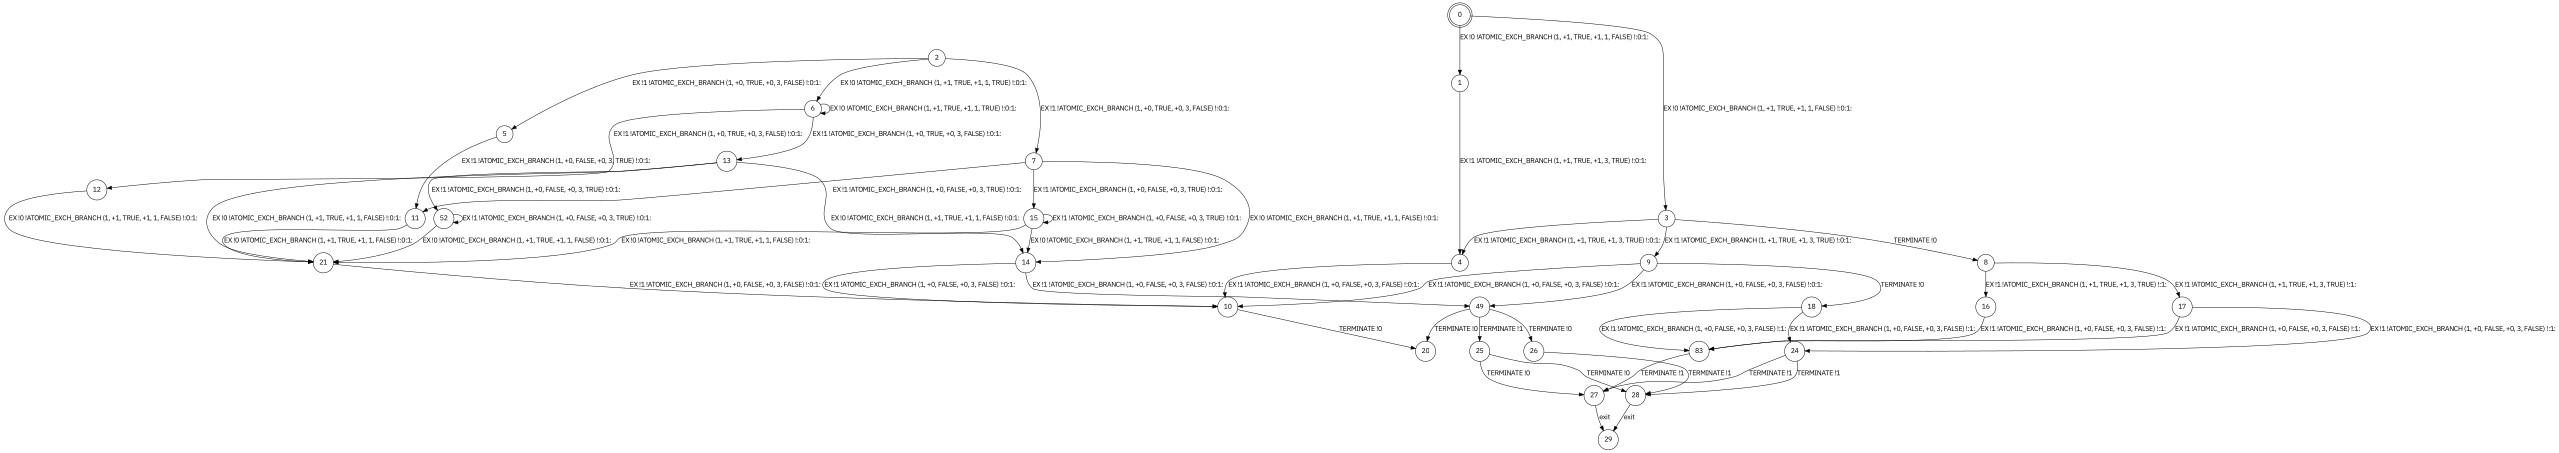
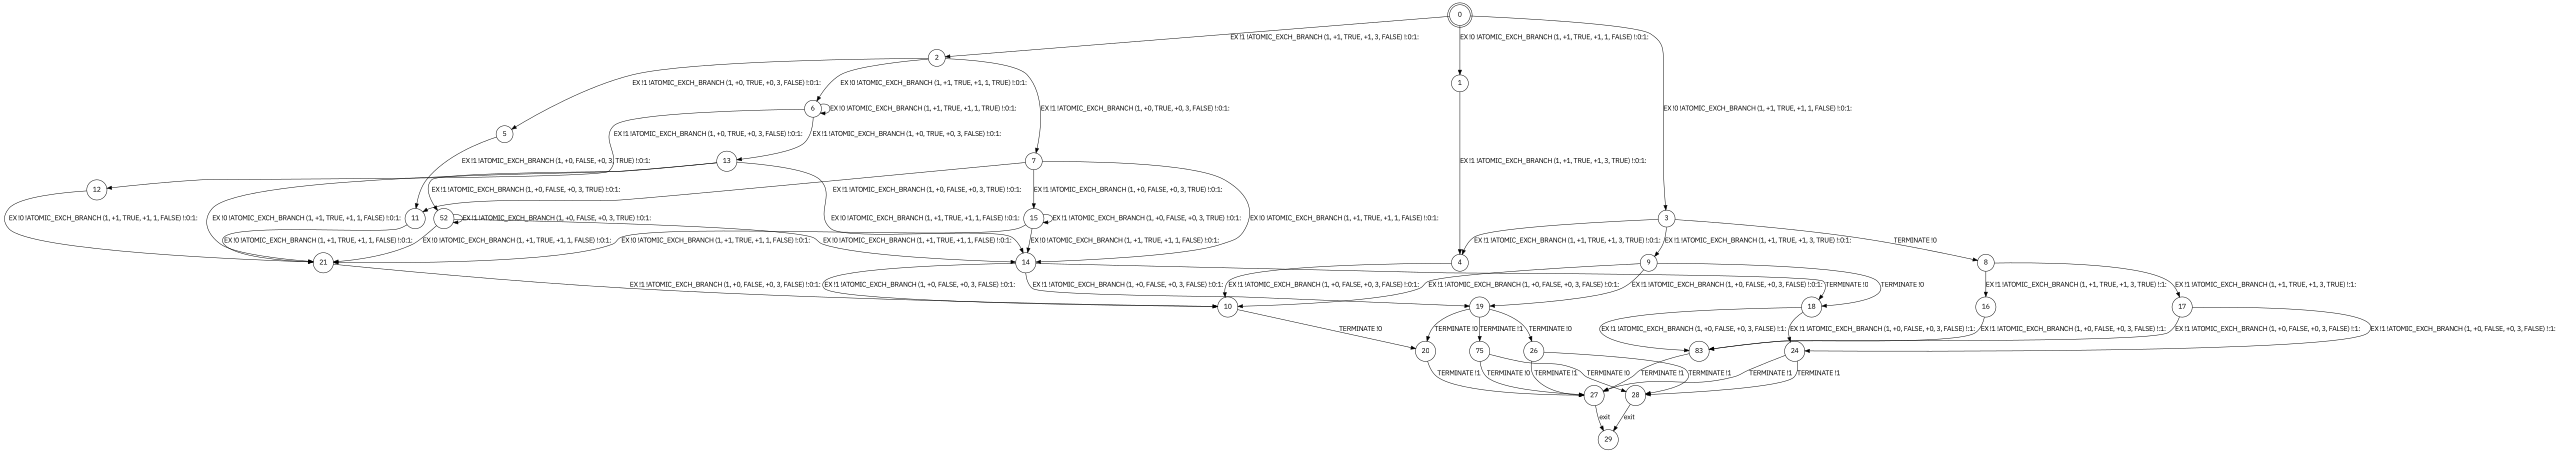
edge "0" -> "2": added, label "EX !1 !ATOMIC_EXCH_BRANCH (1, +1, TRUE, +1, 3, FALSE) !:0:1:"
edge "52" -> "14": added, label "EX !0 !ATOMIC_EXCH_BRANCH (1, +1, TRUE, +1, 1, FALSE) !:0:1:"
edge "14" -> "18": added, label "TERMINATE !0"
node "49": label "49" -> "19"
node "25": label "25" -> "75"
edge "26" -> "27": added, label "TERMINATE !1"
edge "20" -> "27": added, label "TERMINATE !1"
